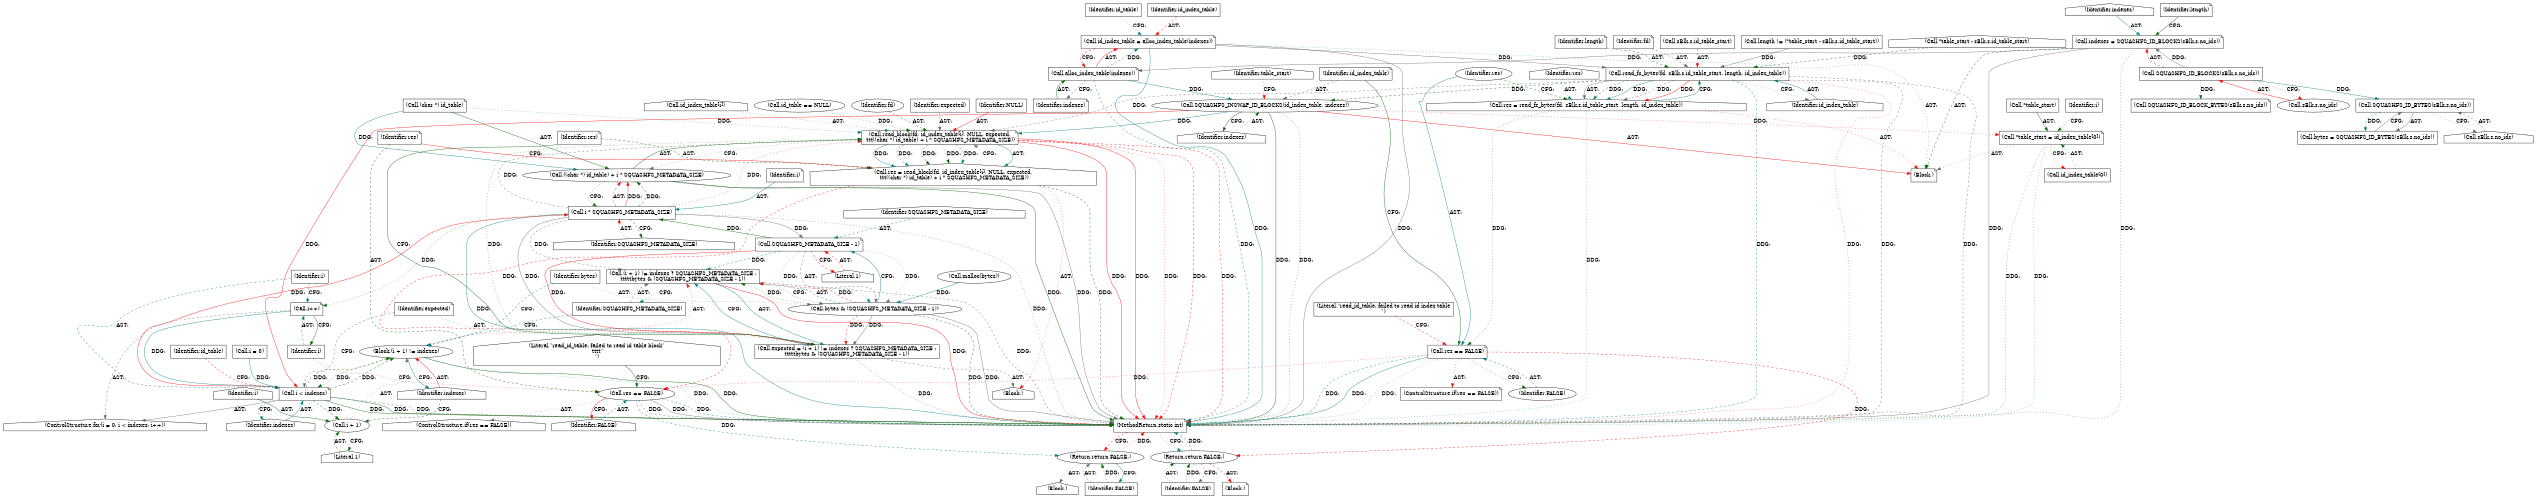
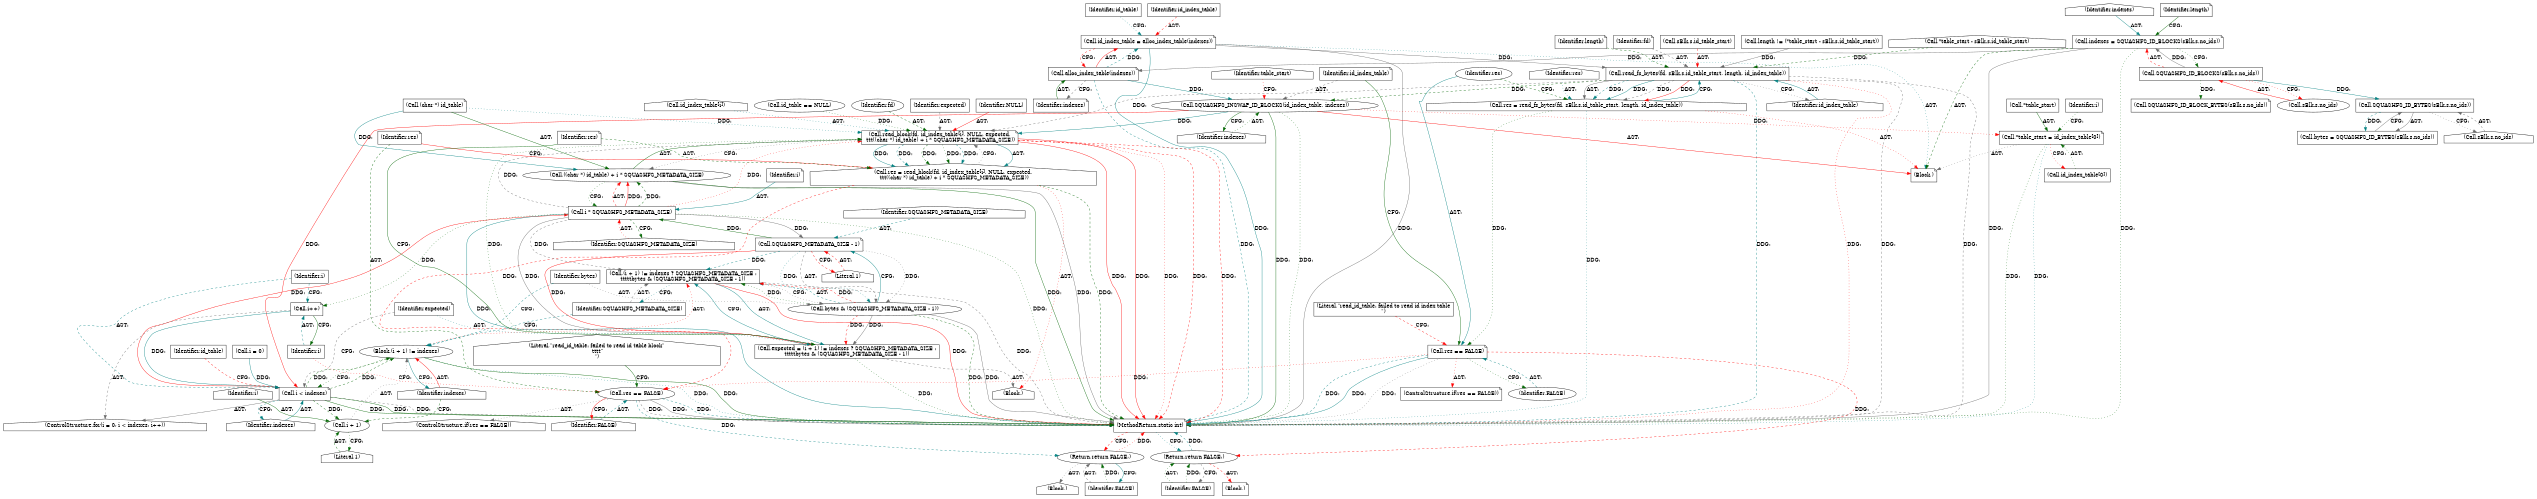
edge "(Call,indexes = SQUASHFS_ID_BLOCKS(sBlk.s.no_ids))" -> "(Call,SQUASHFS_ID_BLOCKS(sBlk.s.no_ids))": added, label "CFG:"
node "(Call,malloc(bytes))": removed
edge "(Block,(i + 1) != indexes)" -> "(Call,i < indexes)": label "DDG: " -> "CFG: "
